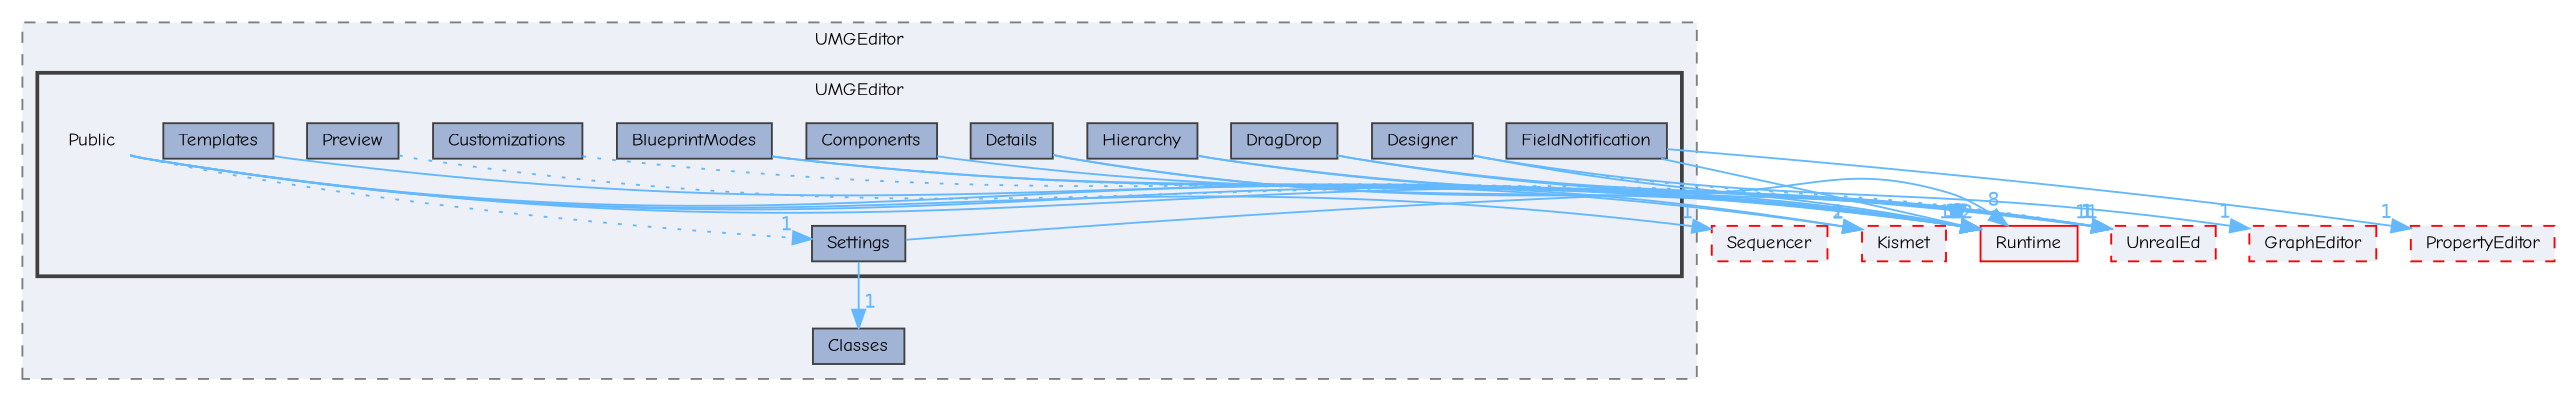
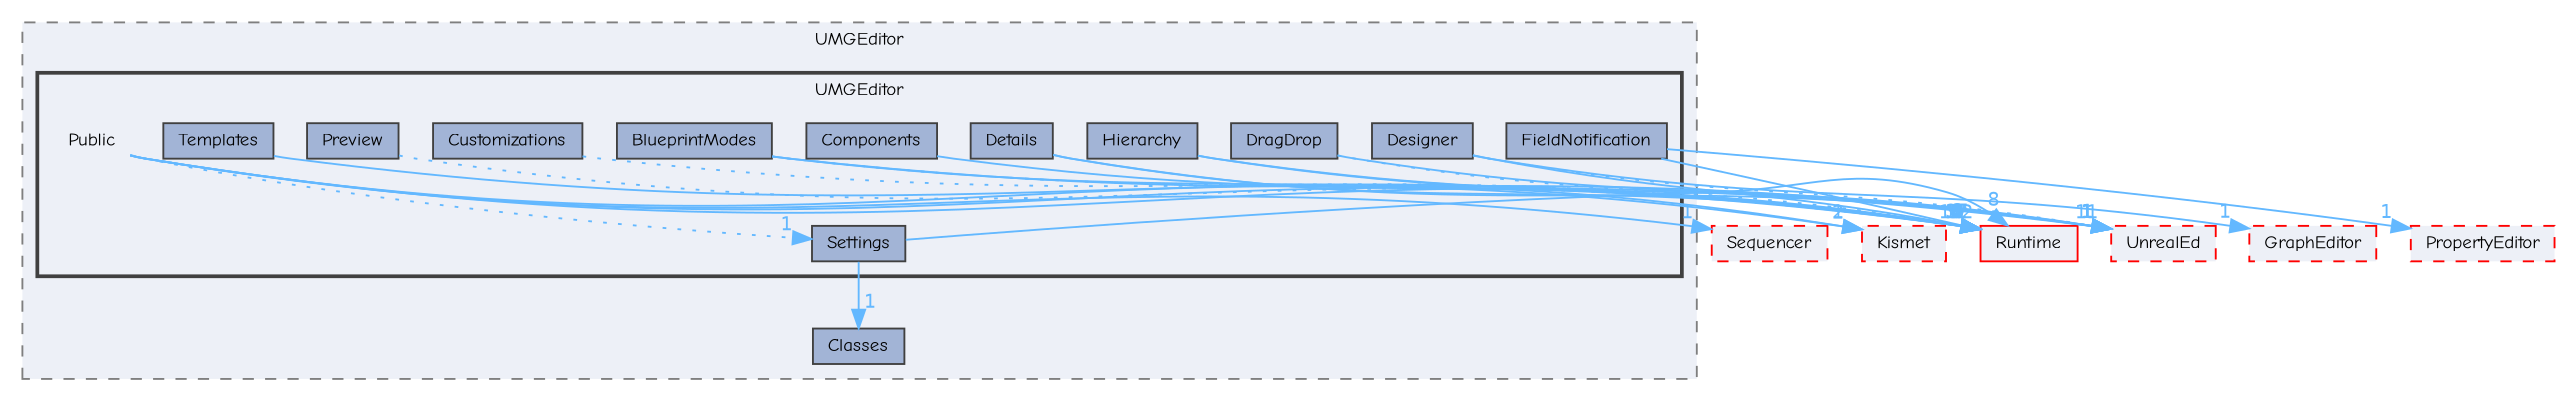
edge "BlueprintModes" -> "Runtime": style solid -> dotted
edge "BlueprintModes" -> "UnrealEd": style dotted -> solid
edge "DragDrop" -> "Runtime": style solid -> dotted
